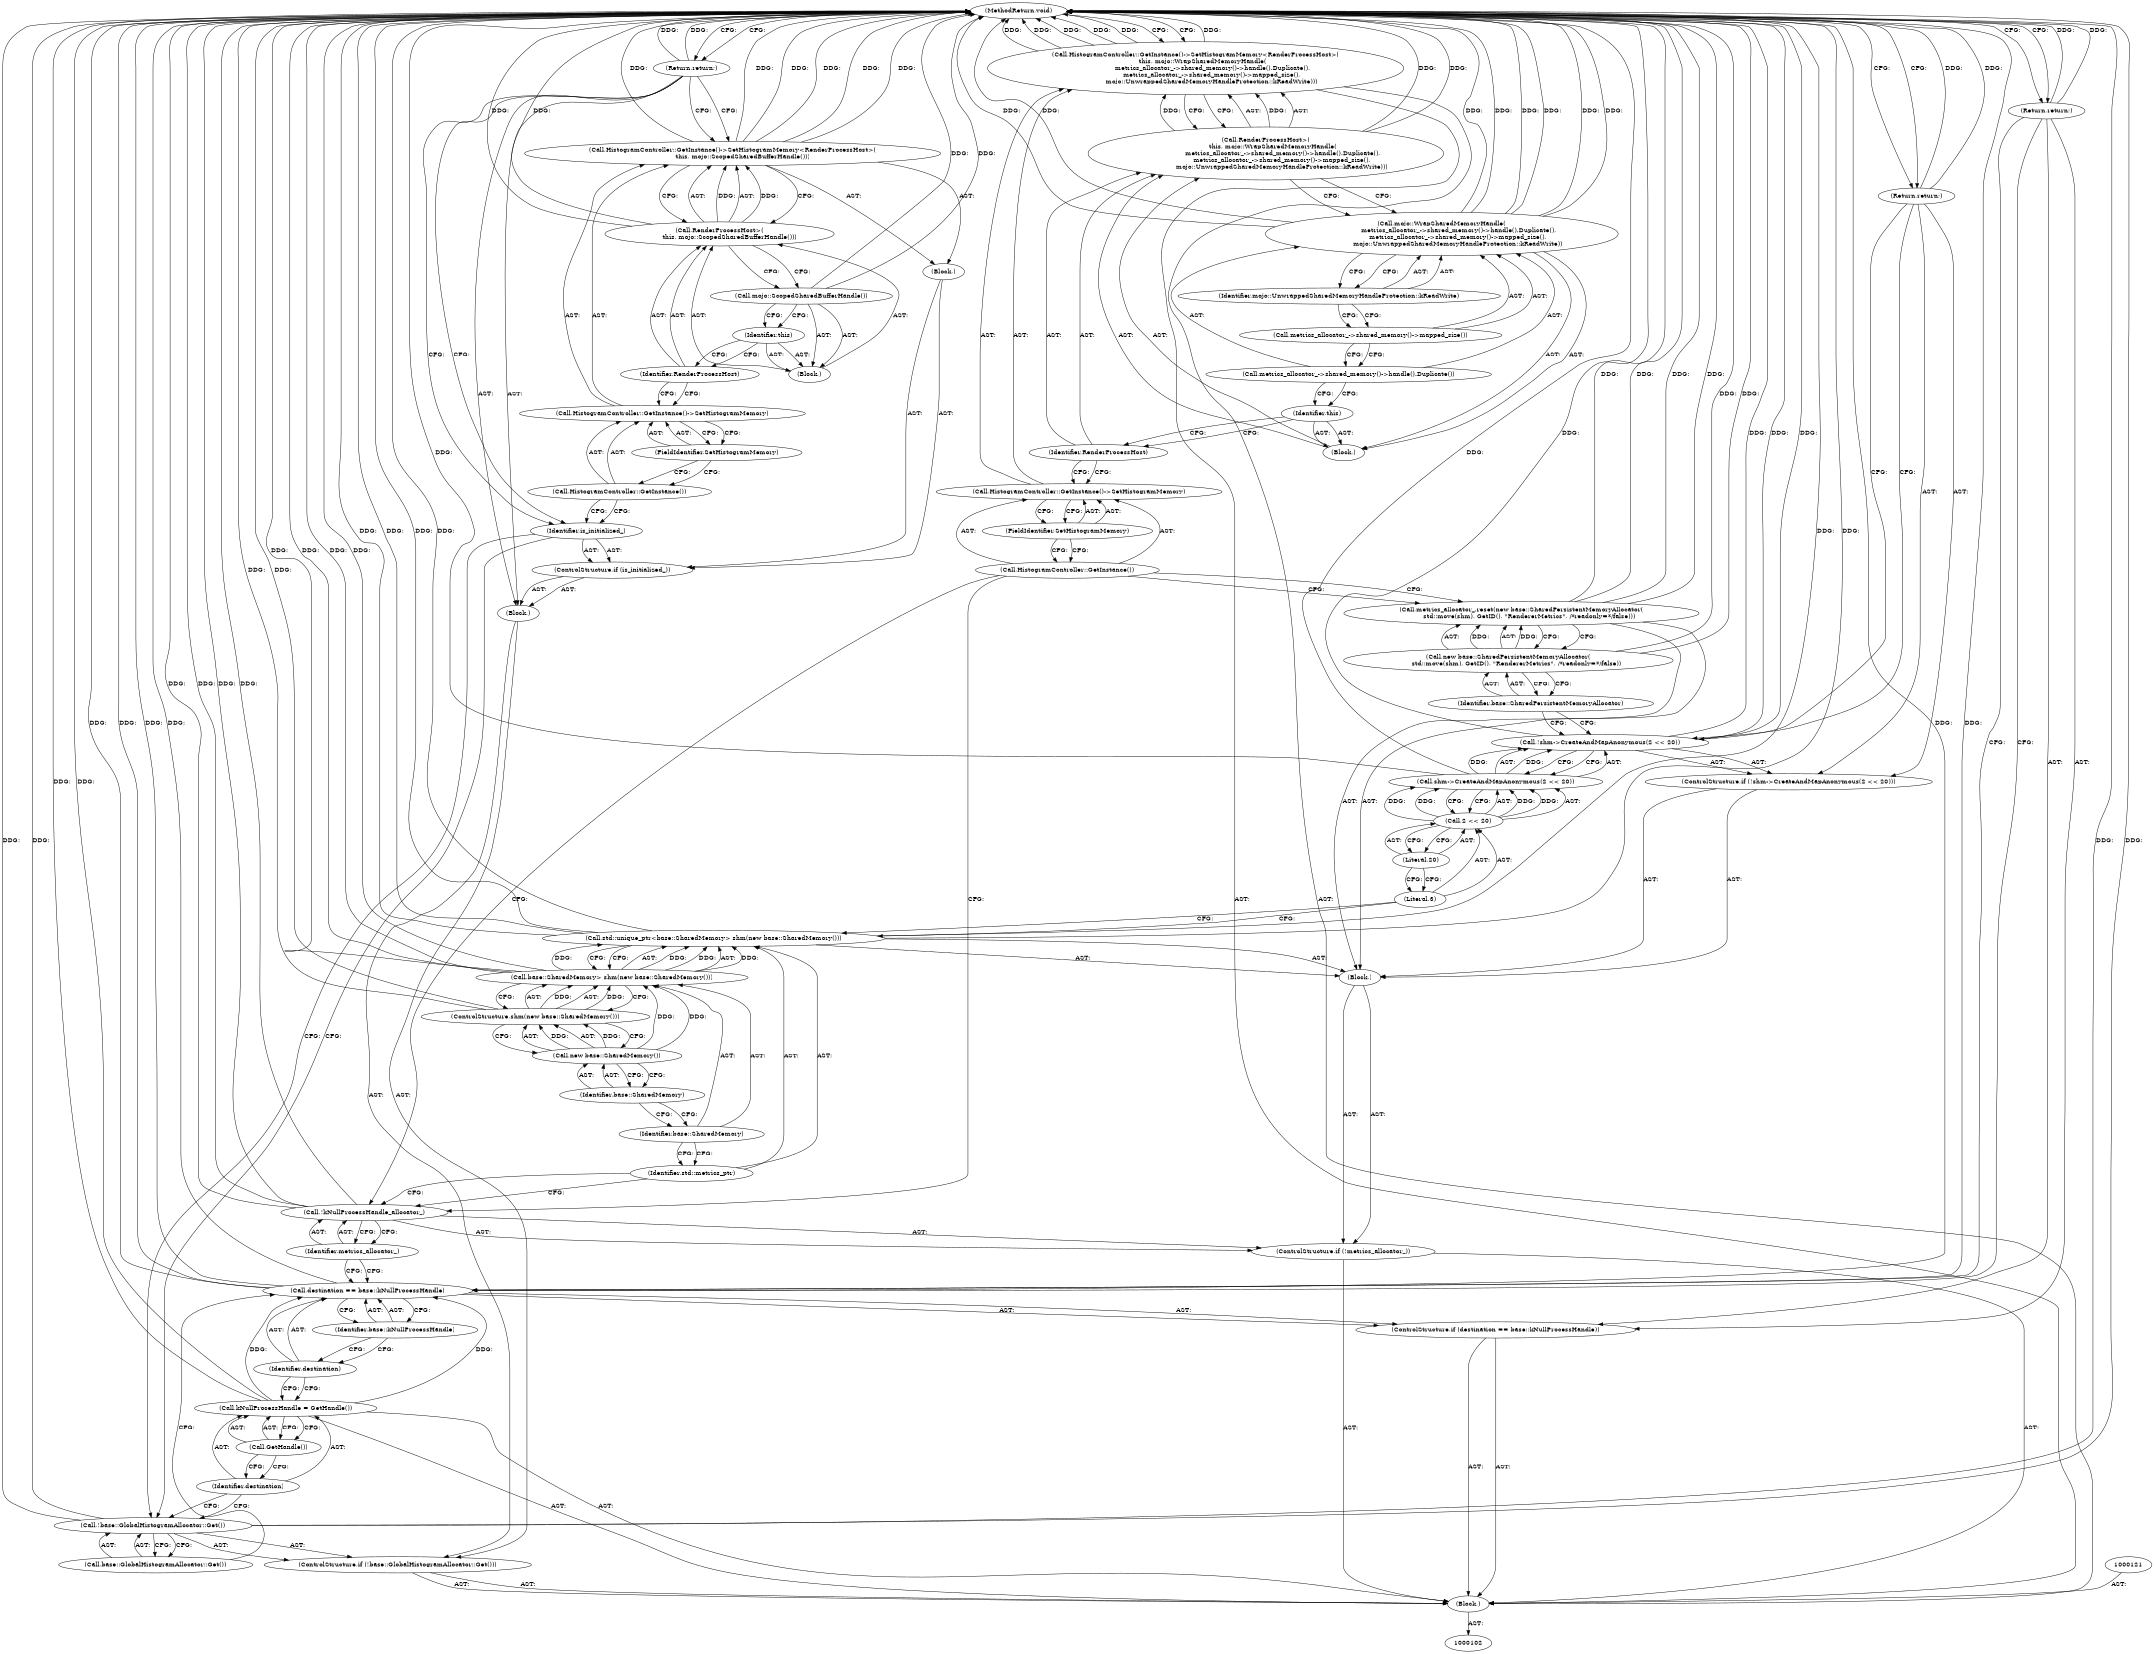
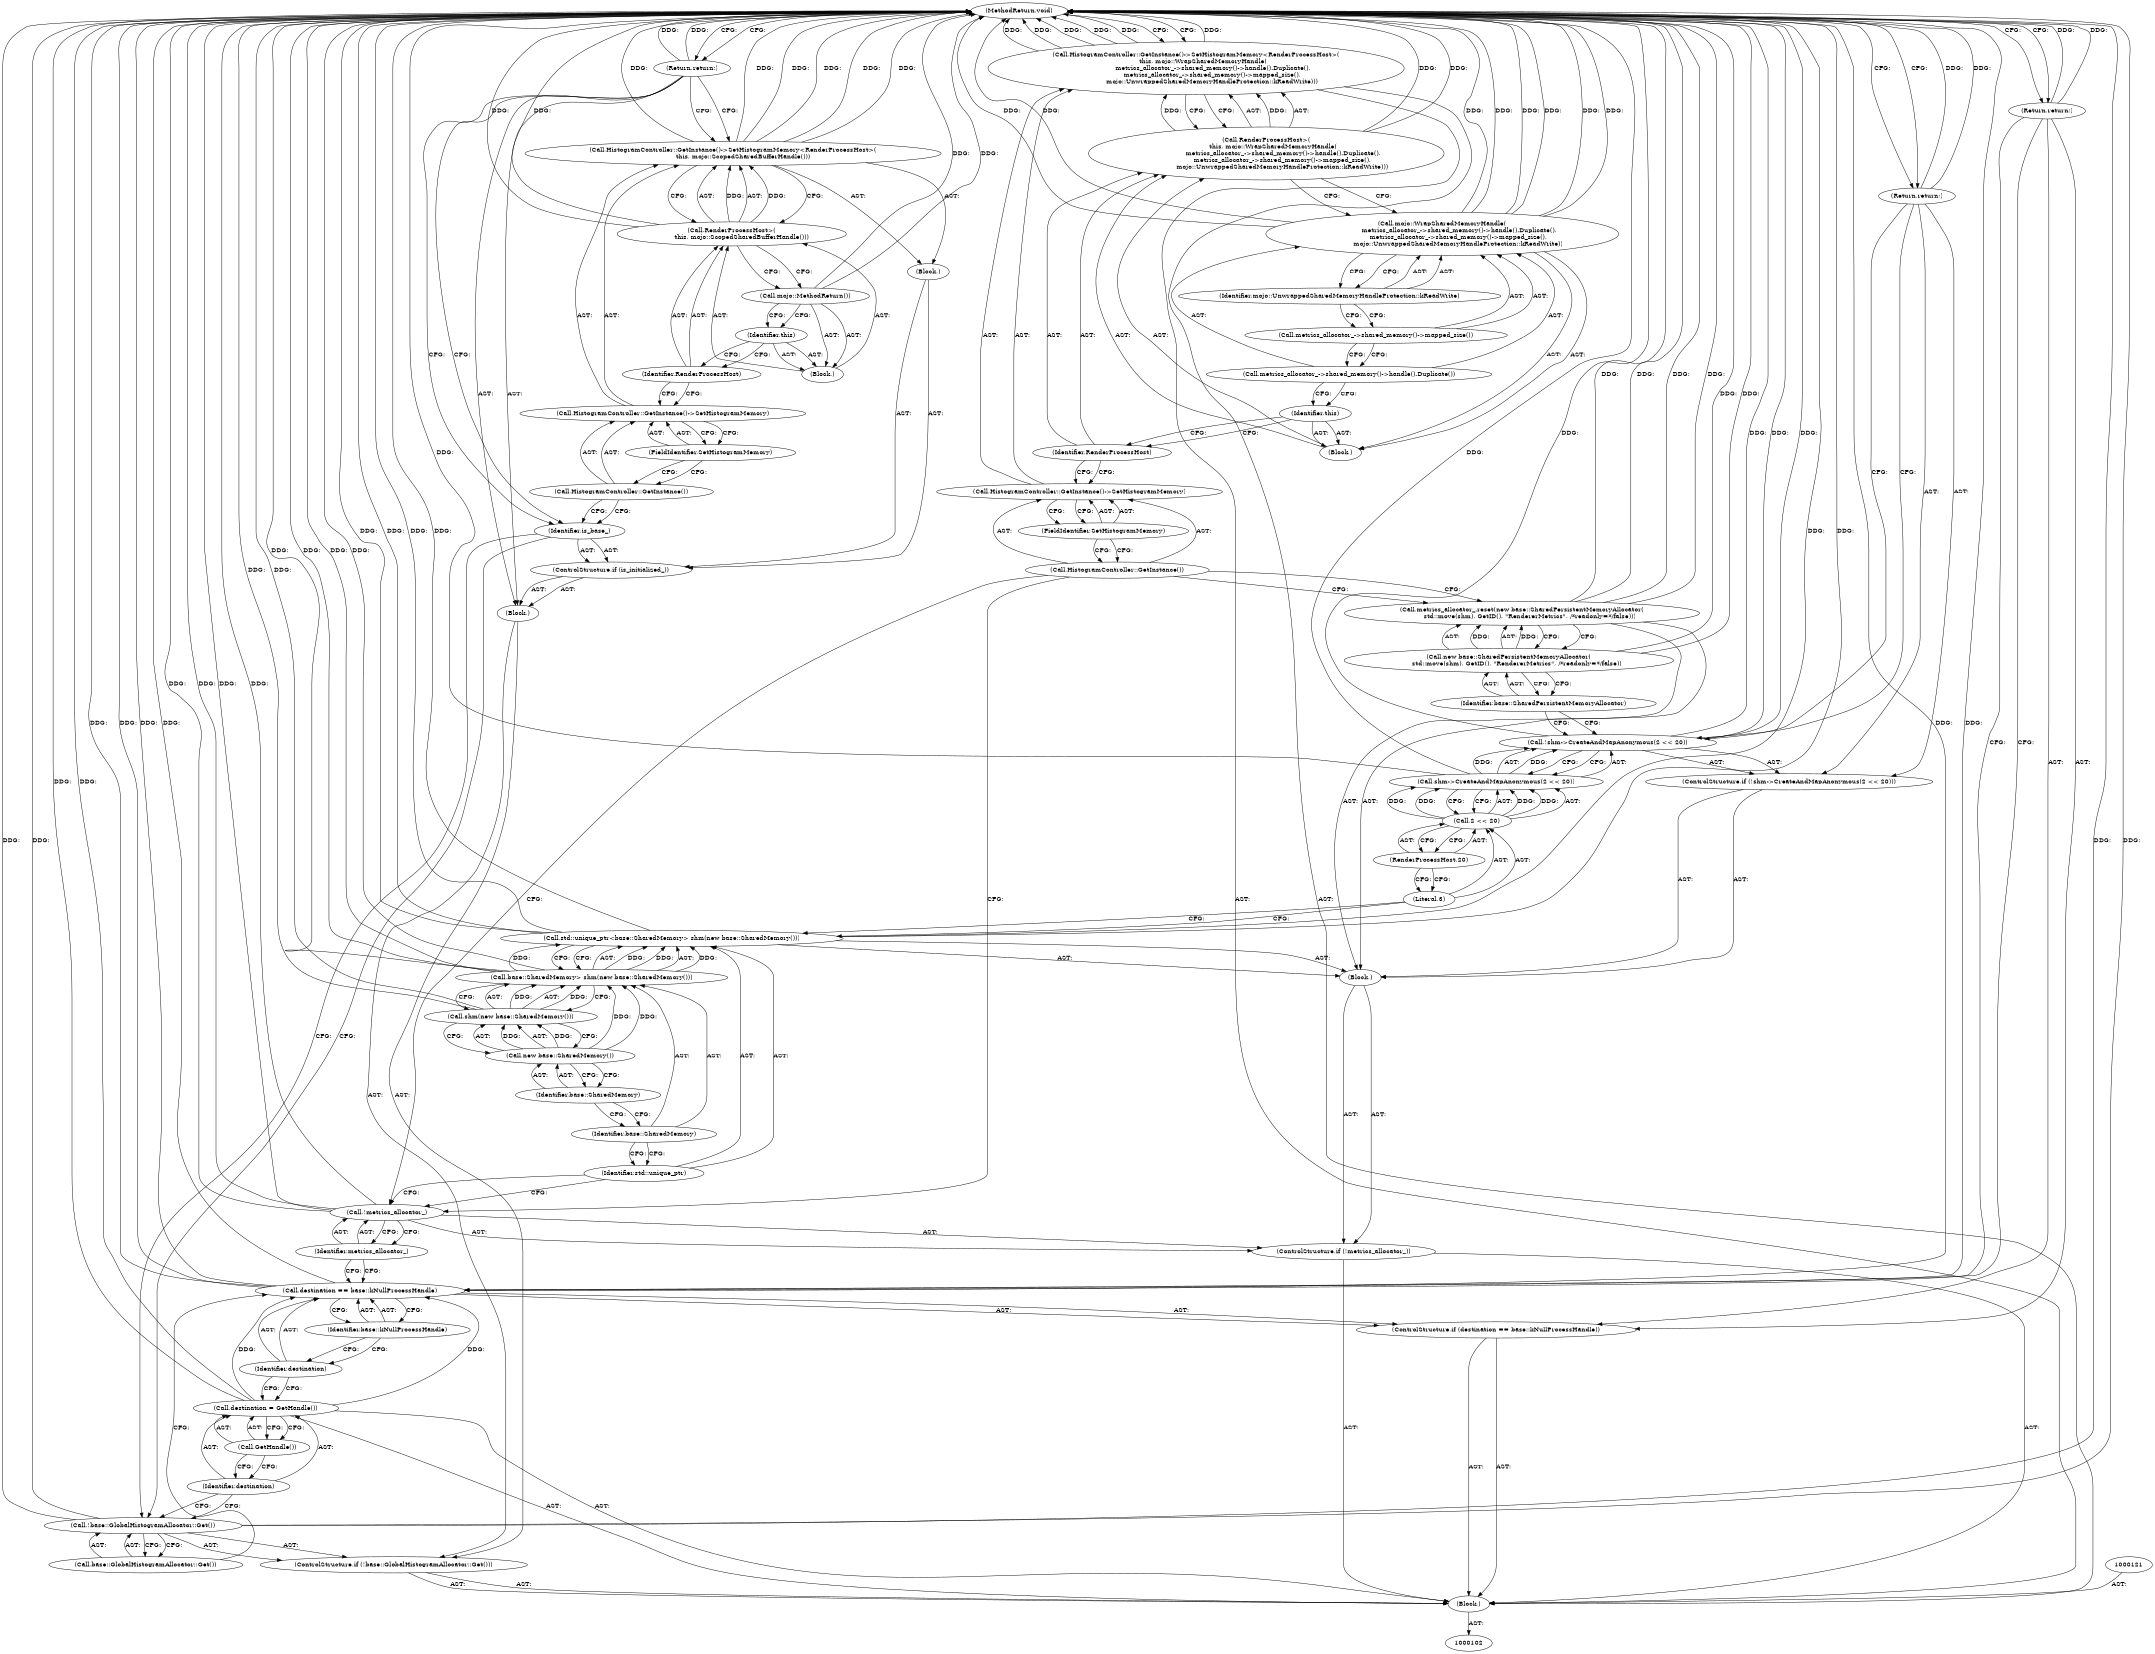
node "(Call,mojo::ScopedSharedBufferHandle())": label "(Call,mojo::ScopedSharedBufferHandle())" -> "(Call,mojo::MethodReturn())"
node "(Identifier,is_initialized_)": label "(Identifier,is_initialized_)" -> "(Identifier,is_base_)"
node "(Literal,20)": label "(Literal,20)" -> "(RenderProcessHost,20)"
node "(ControlStructure,shm(new base::SharedMemory()))": label "(ControlStructure,shm(new base::SharedMemory()))" -> "(Call,shm(new base::SharedMemory()))"
node "(Identifier,std::metrics_ptr)": label "(Identifier,std::metrics_ptr)" -> "(Identifier,std::unique_ptr)"
node "(Call,!kNullProcessHandle_allocator_)": label "(Call,!kNullProcessHandle_allocator_)" -> "(Call,!metrics_allocator_)"
node "(Call,kNullProcessHandle = GetHandle())": label "(Call,kNullProcessHandle = GetHandle())" -> "(Call,destination = GetHandle())"
